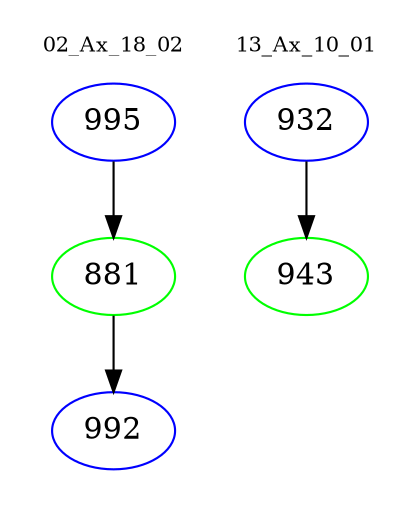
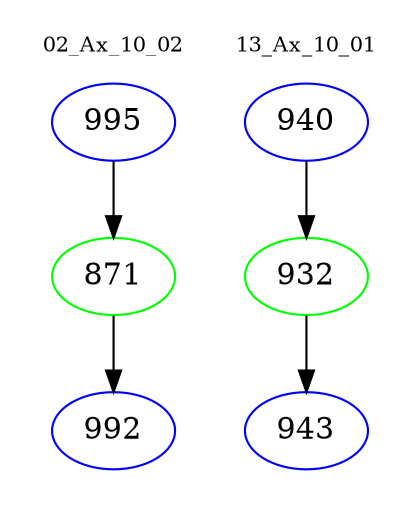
cluster "02_Ax_18_02": label "02_Ax_18_02" -> "02_Ax_10_02"
node "940": added
node "932": color blue -> green
node "881": label "881" -> "871"
node "943": color green -> blue
